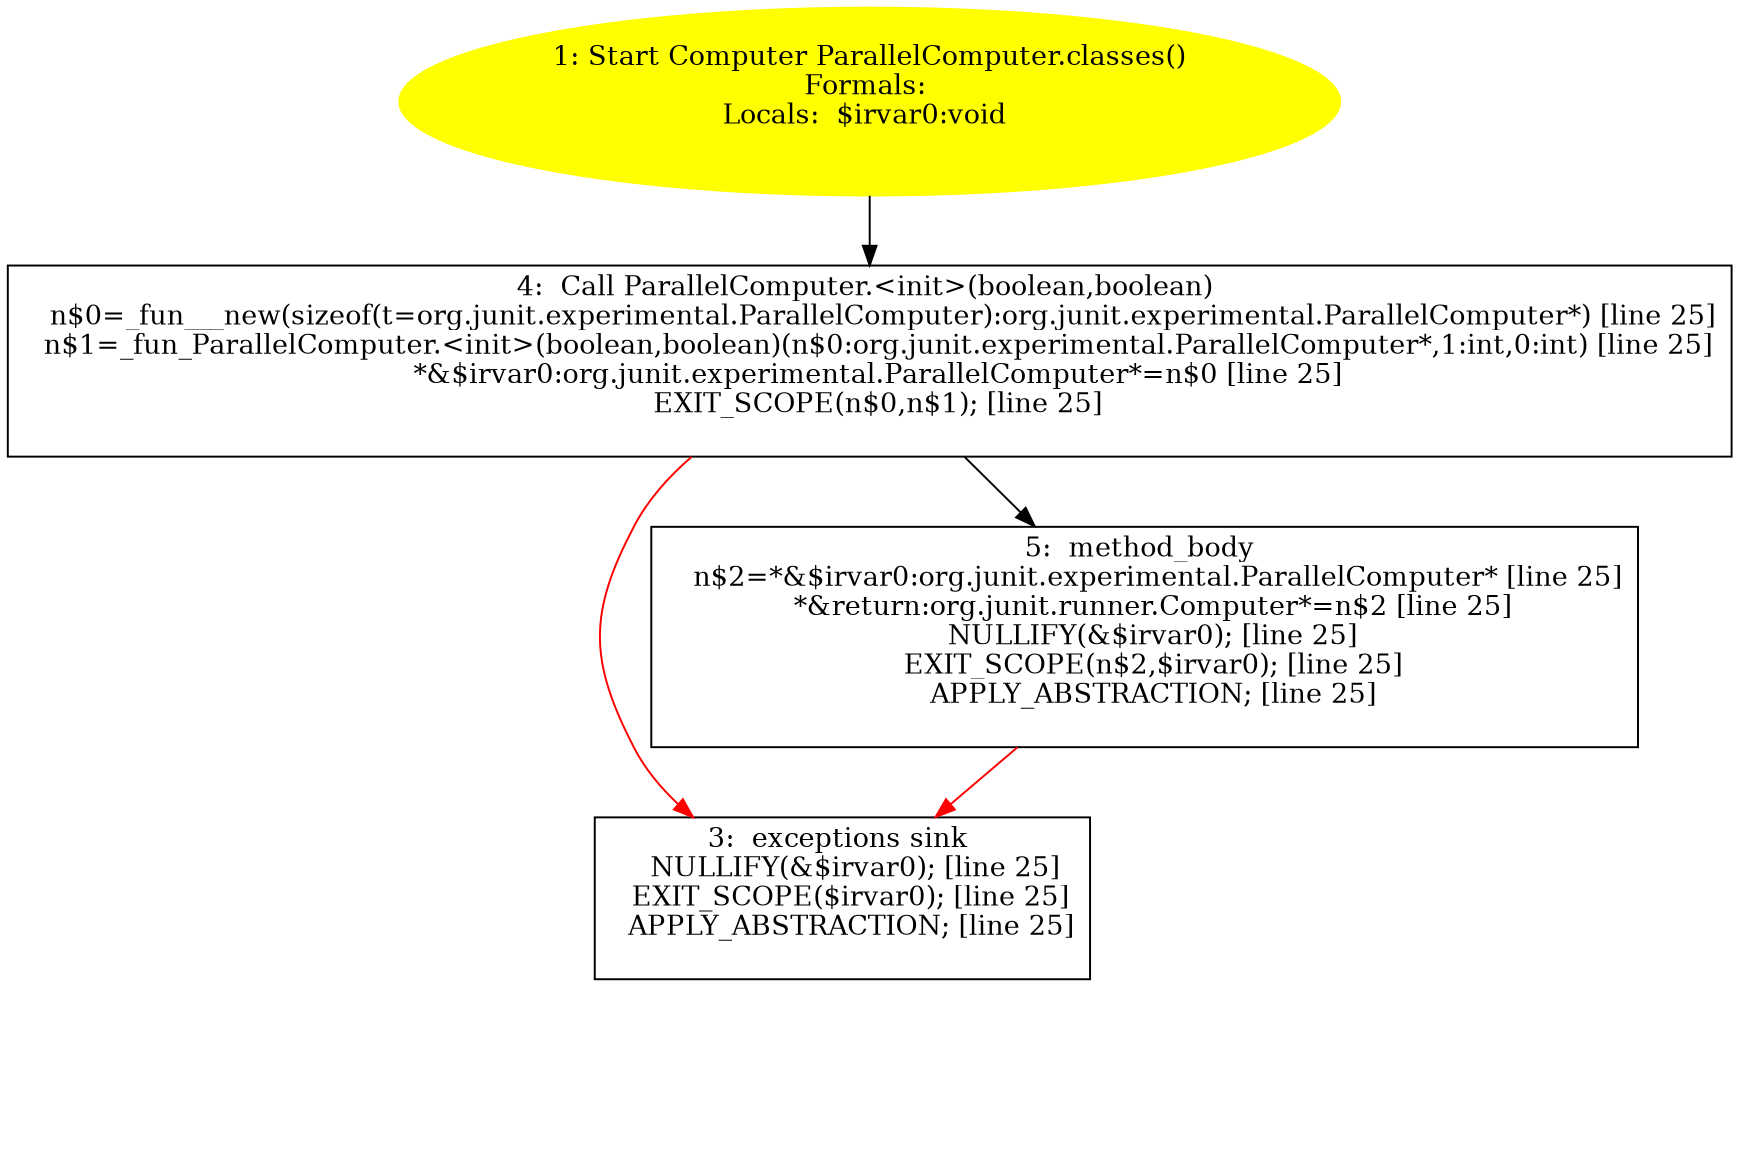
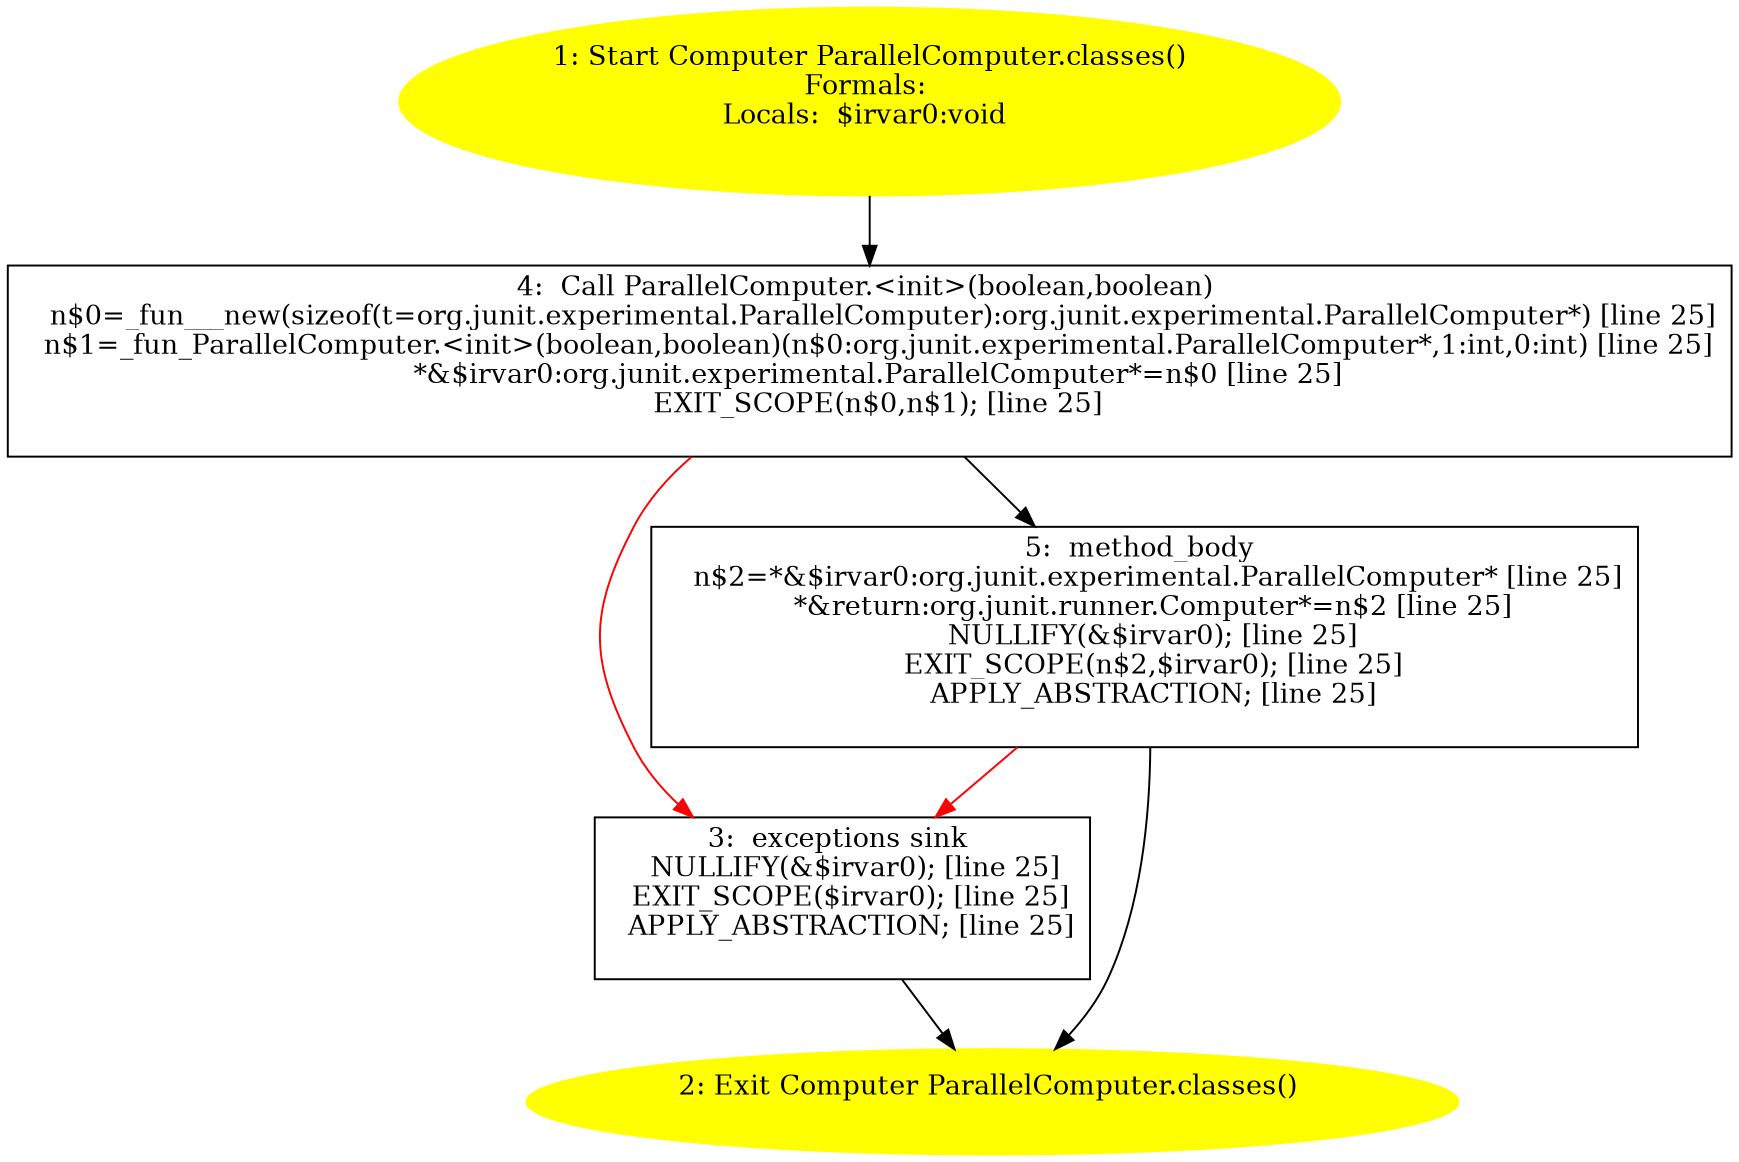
node "2: Exit Computer ParallelComputer.classes()": added
